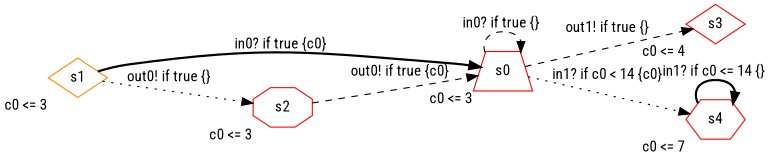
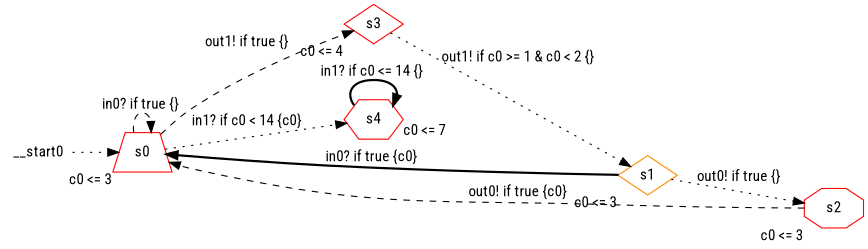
edge "s3 c0 <= 4" -> "s1 c0 <= 3": added, label "out1! if c0 >= 1 & c0 < 2 {}"
node "__start0": added
